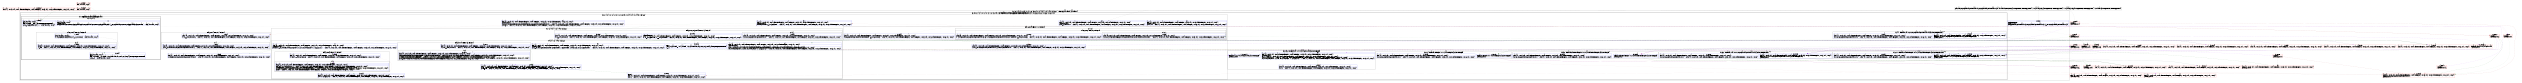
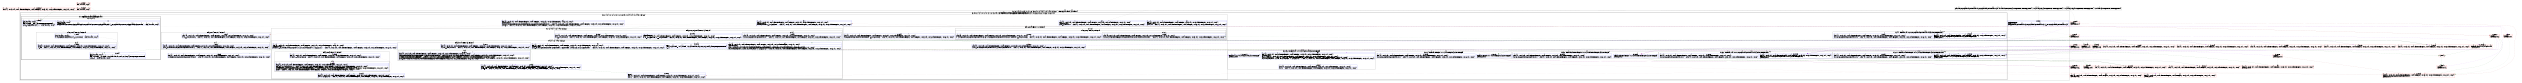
node "13: 0x0046": added
